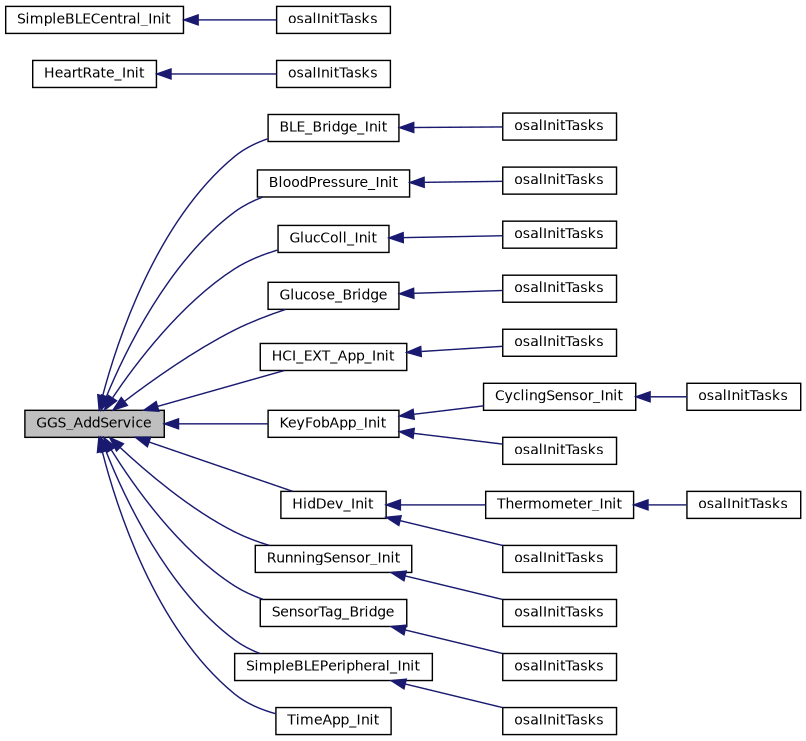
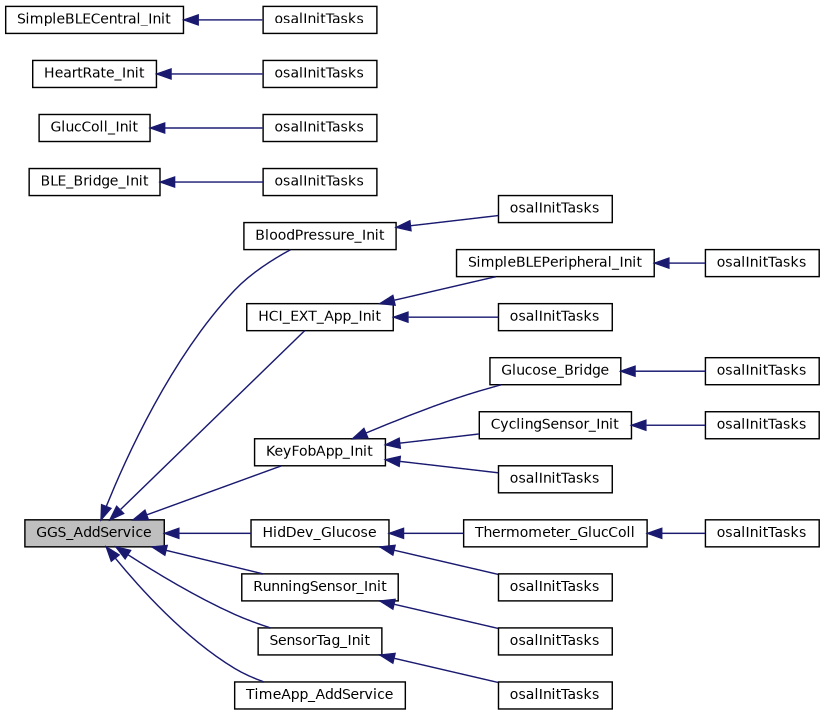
edge "BLE_Bridge_Init" -> "GGS_AddService": removed
edge "GlucColl_Init" -> "GGS_AddService": removed
edge "Glucose_Bridge" -> "GGS_AddService": now "Glucose_Bridge" -> "KeyFobApp_Init"
node "HidDev_Init": label "HidDev_Init" -> "HidDev_Glucose"
node "Thermometer_Init": label "Thermometer_Init" -> "Thermometer_GlucColl"
edge "SimpleBLEPeripheral_Init" -> "GGS_AddService": now "SimpleBLEPeripheral_Init" -> "HCI_EXT_App_Init"
node "SensorTag_Bridge": label "SensorTag_Bridge" -> "SensorTag_Init"
node "TimeApp_Init": label "TimeApp_Init" -> "TimeApp_AddService"
